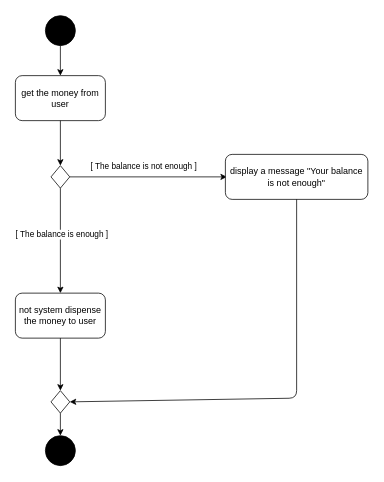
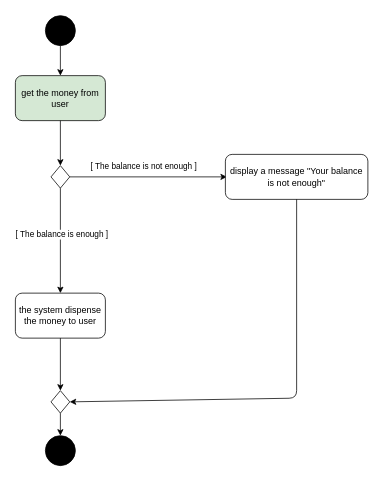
node "get the money from user": fillcolor #ffffff -> #d5e8d4
node "not system dispense the money to user": label "not system dispense the money to user" -> "the system dispense the money to user"
